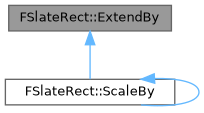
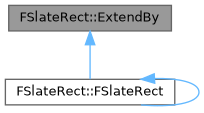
node "FSlateRect::ScaleBy": label "FSlateRect::ScaleBy" -> "FSlateRect::FSlateRect"
